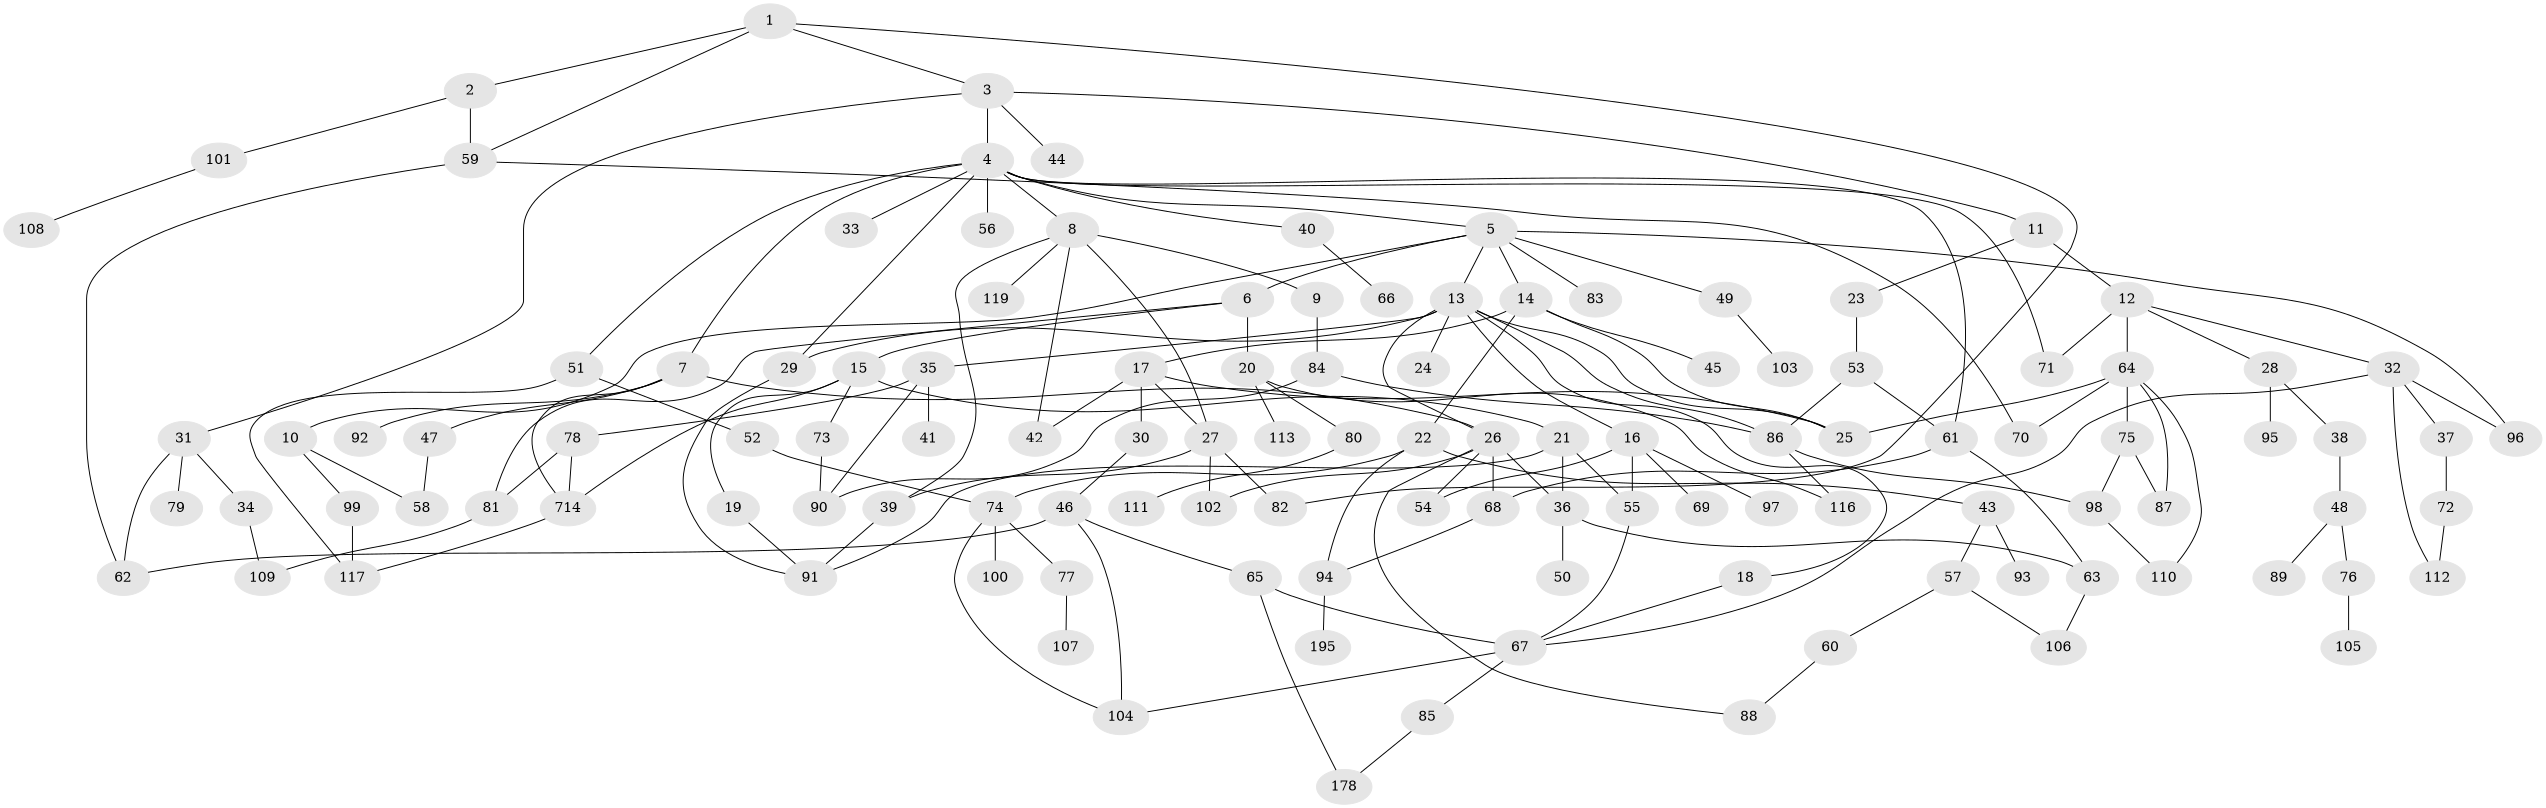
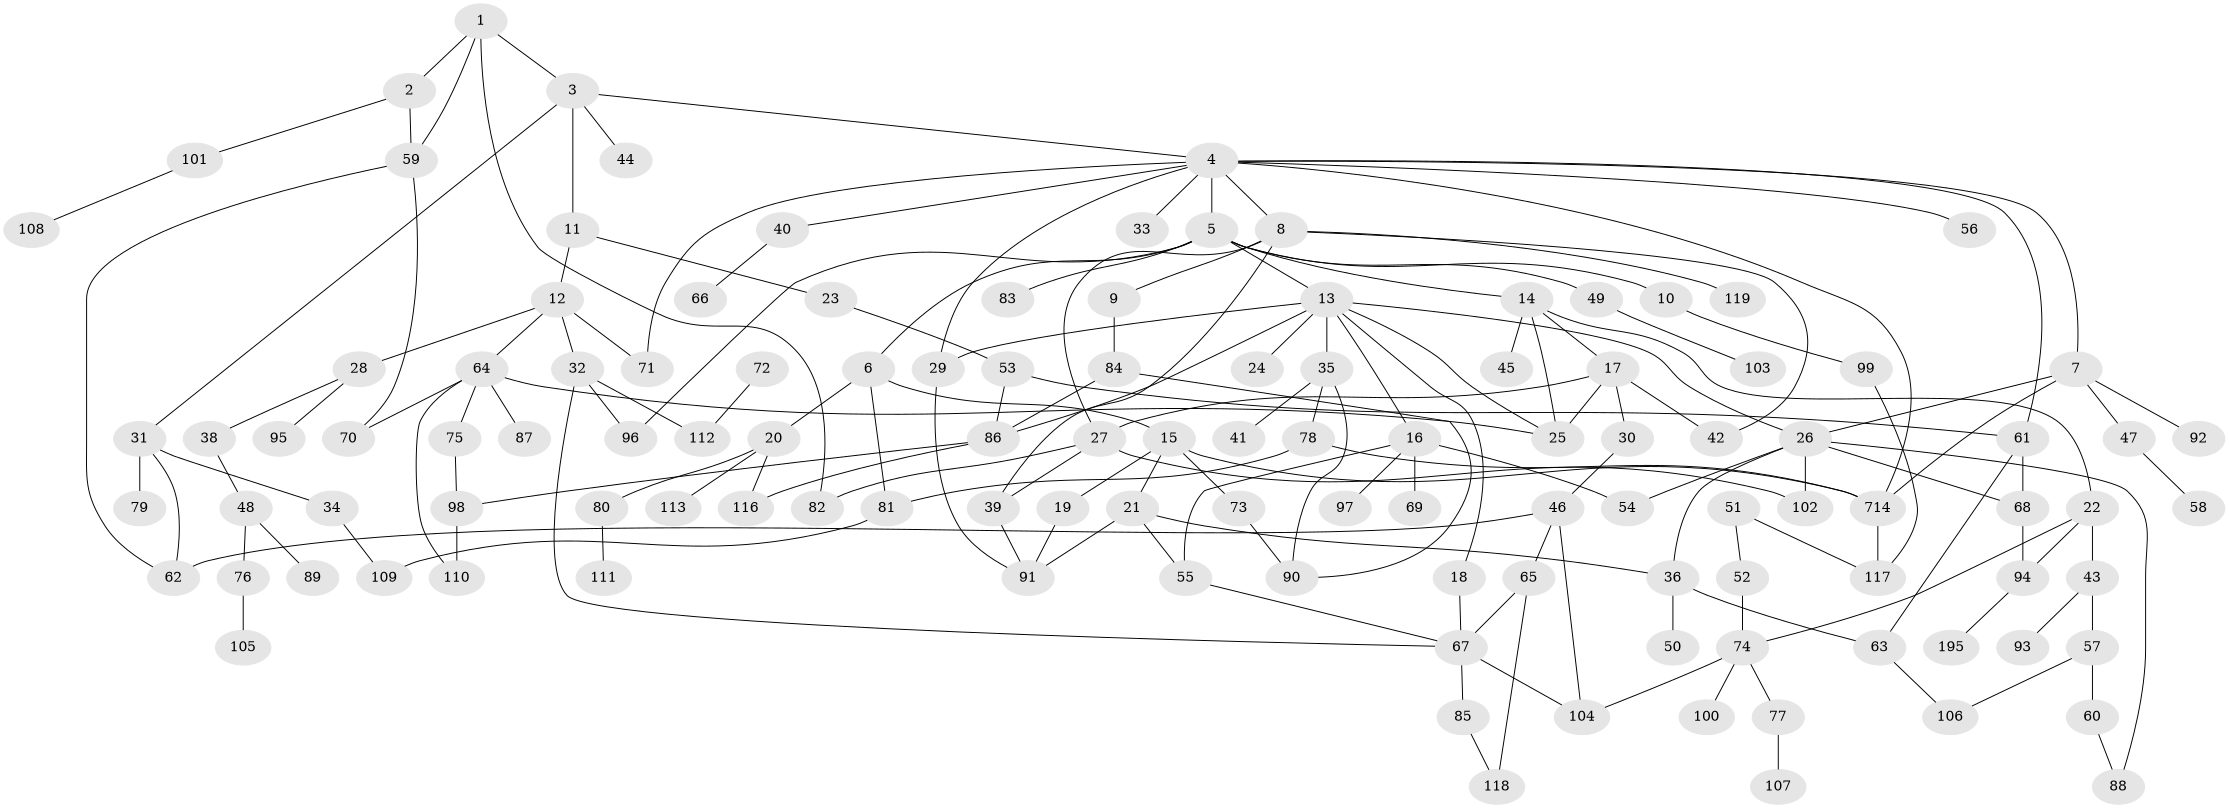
edge "4" -- "51": now "4" -- "714"
node "37": removed
edge "10" -- "58": removed
edge "75" -- "87": removed
node "178": label "178" -> "118"
